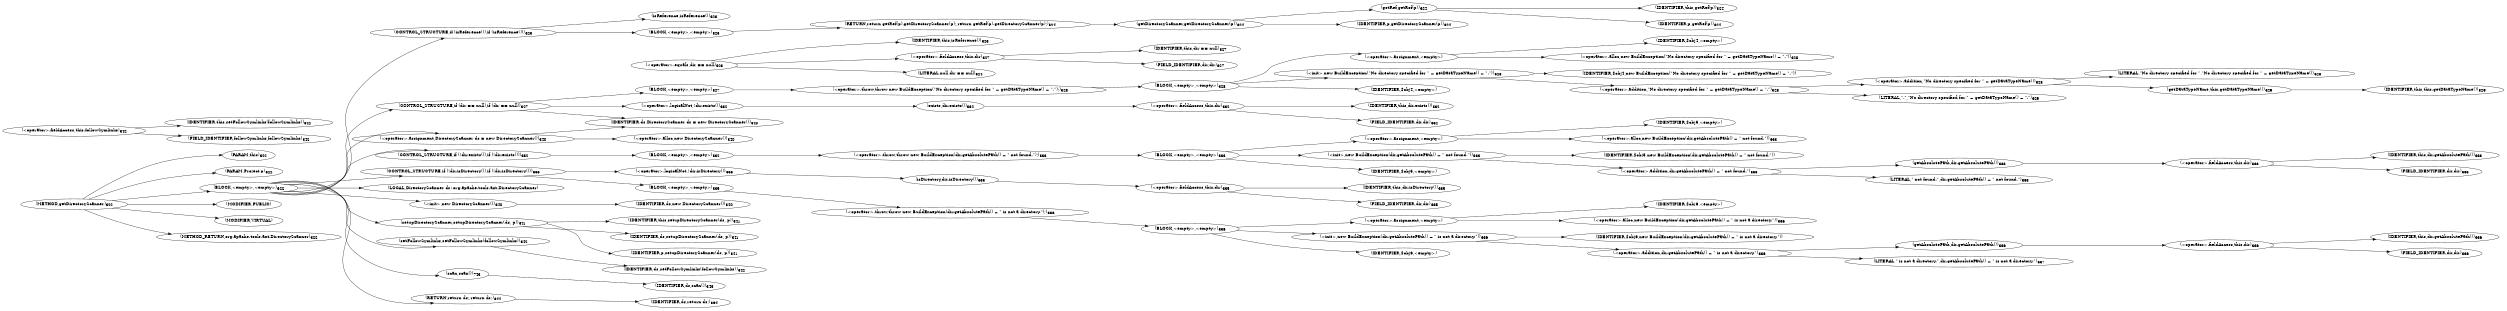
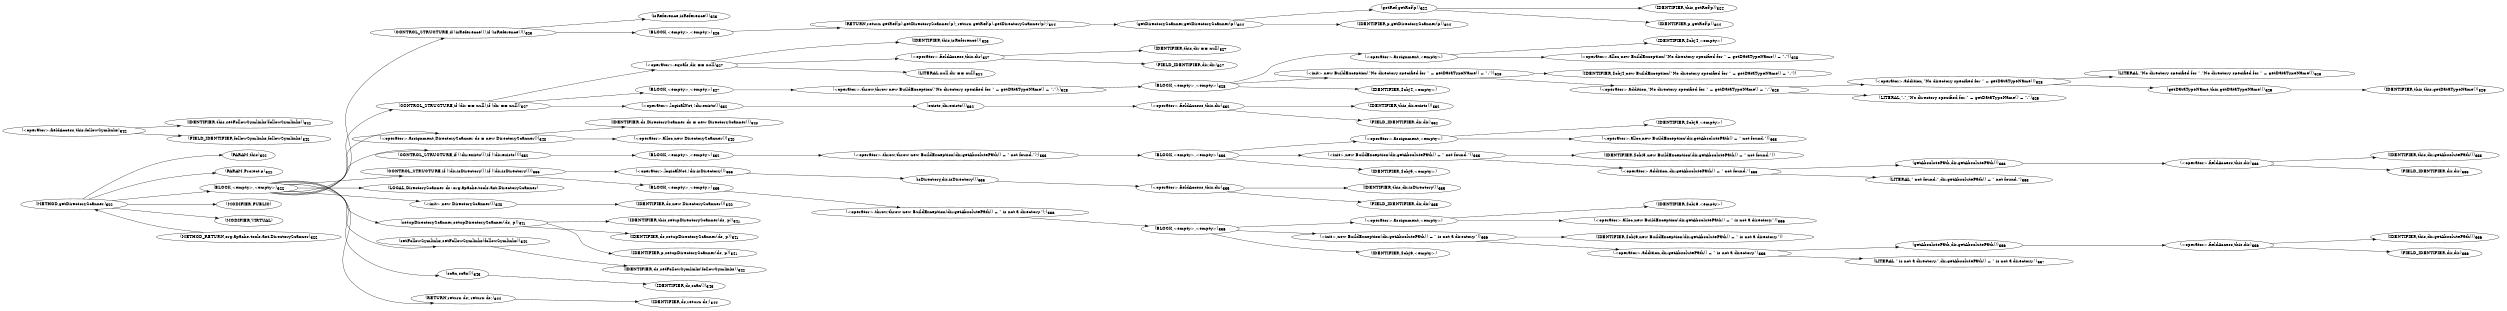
node "(<operator>.equals,dir == null)": text "323" -> "327"
edge "(CONTROL_STRUCTURE,if (dir == null),if (dir == null))" -> "(IDENTIFIER,ds,DirectoryScanner ds = new DirectoryScanner())": now "(CONTROL_STRUCTURE,if (dir == null),if (dir == null))" -> "(<operator>.equals,dir == null)"
edge "(METHOD,getDirectoryScanner)" -> "(METHOD_RETURN,org.apache.tools.ant.DirectoryScanner)": reversed
node "(scan,scan())": text "743" -> "343"
node "(IDENTIFIER,ds,return ds;)": text "394" -> "344"
